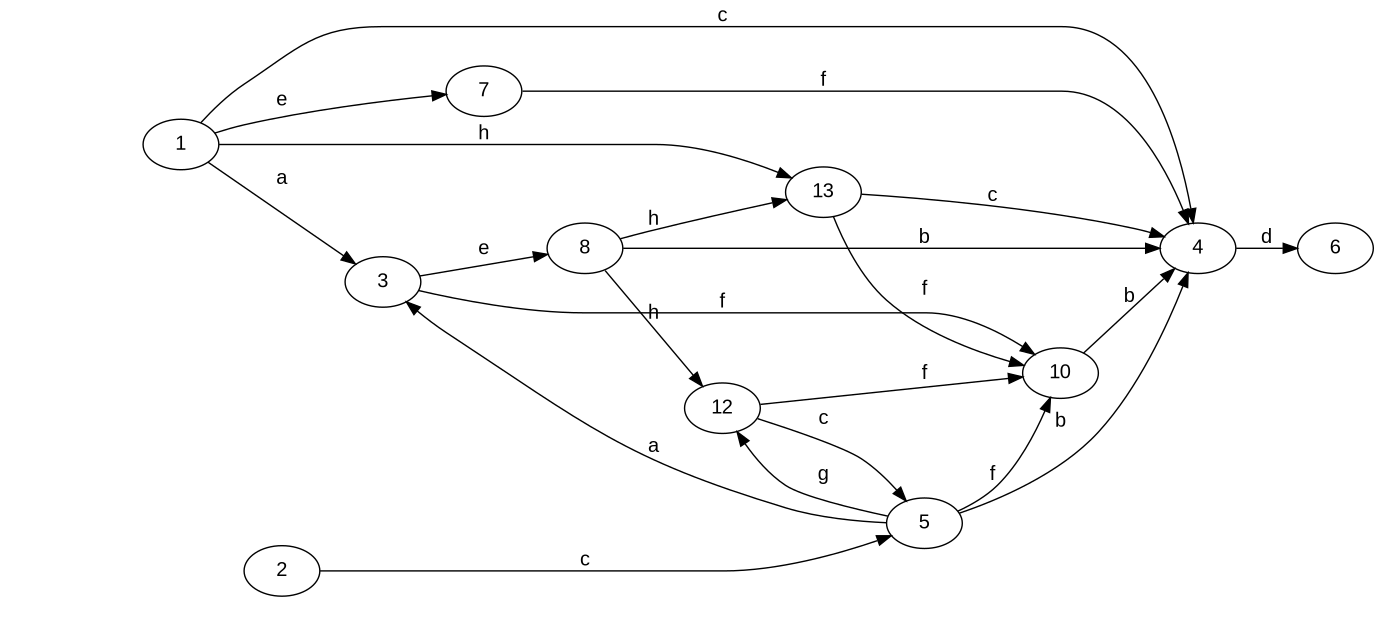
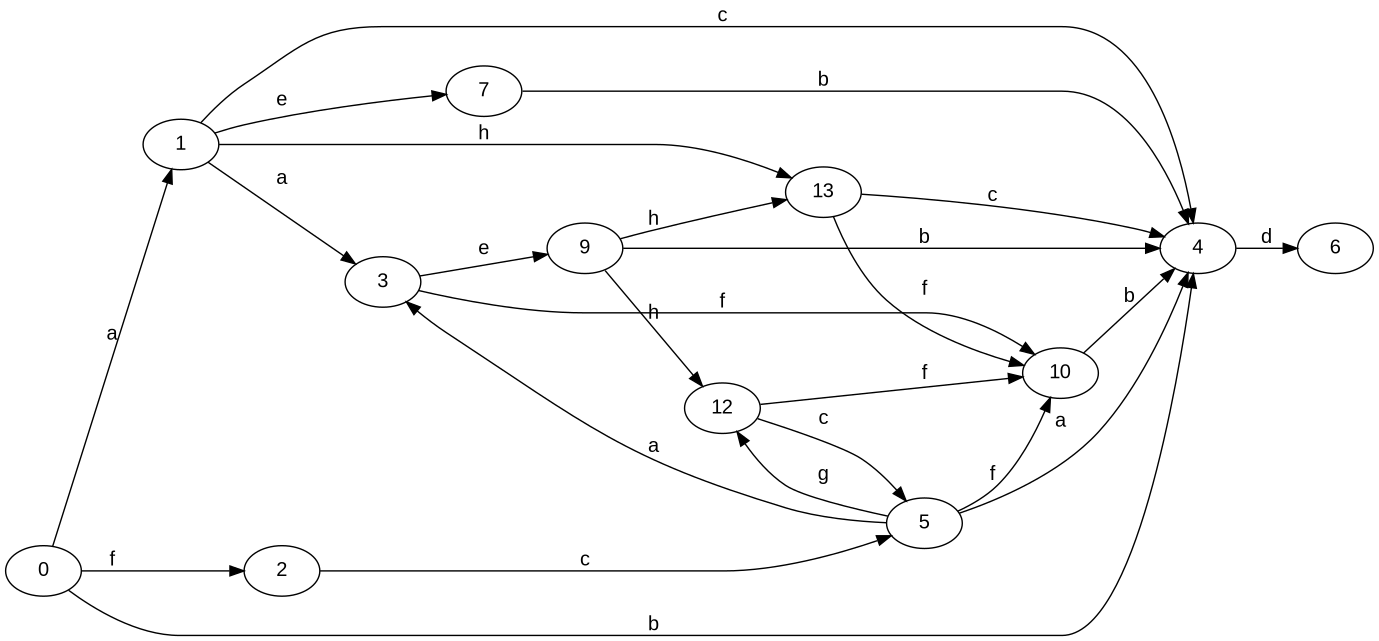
edge "7" -> "4": label "f" -> "b"
node "8": label "8" -> "9"
edge "5" -> "4": label "b" -> "a"
node "0": added
